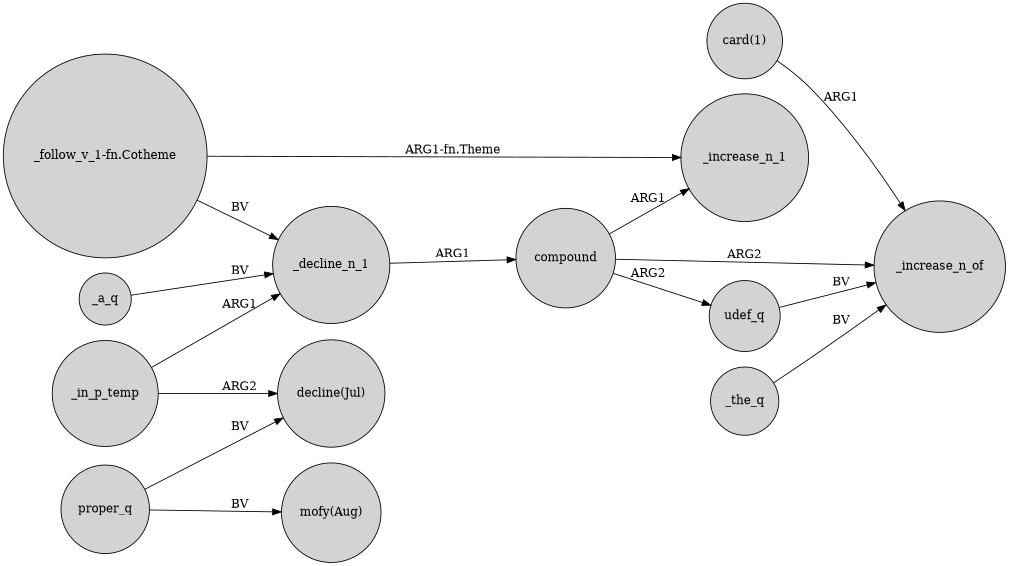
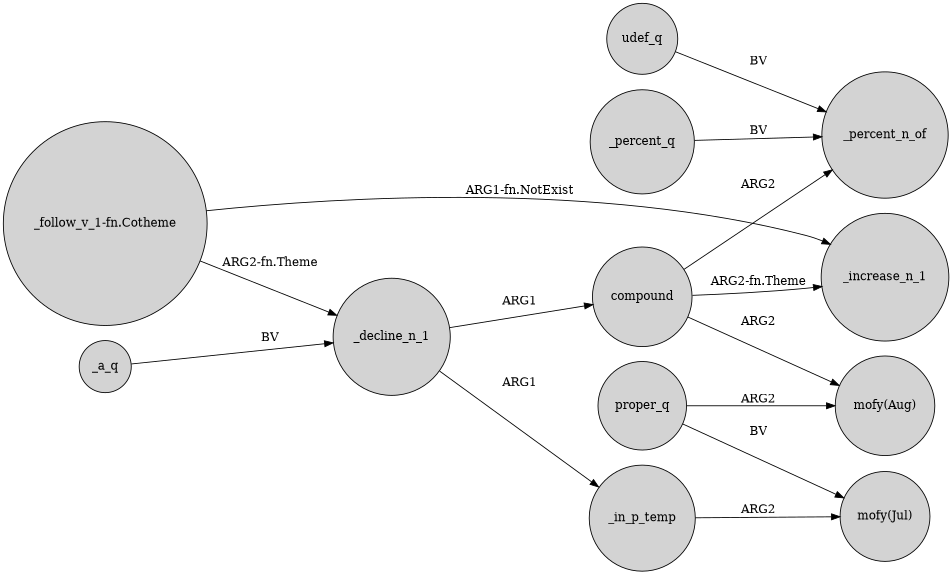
node "card(1)": removed
edge "_follow_v_1-fn.Cotheme" -> "_increase_n_1": label "ARG1-fn.Theme" -> "ARG1-fn.NotExist"
edge "compound" -> "_increase_n_1": label "ARG1" -> "ARG2-fn.Theme"
edge "_follow_v_1-fn.Cotheme" -> "_decline_n_1": label "BV" -> "ARG2-fn.Theme"
node "_increase_n_of": label "_increase_n_of" -> "_percent_n_of"
edge "compound" -> "udef_q": now "compound" -> "mofy(Aug)"
edge "_in_p_temp" -> "_decline_n_1": reversed
node "decline(Jul)": label "decline(Jul)" -> "mofy(Jul)"
node "_the_q": label "_the_q" -> "_percent_q"
edge "proper_q" -> "mofy(Aug)": label "BV" -> "ARG2"
